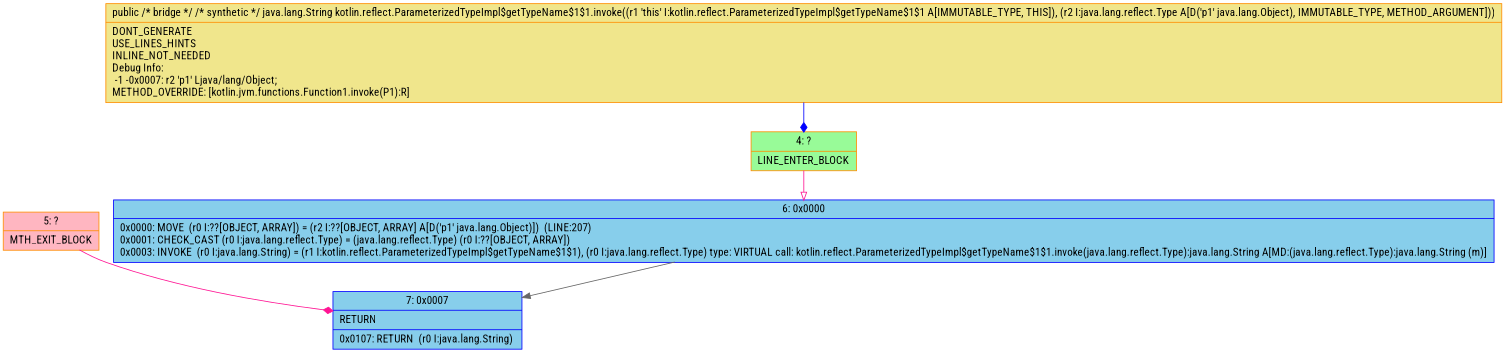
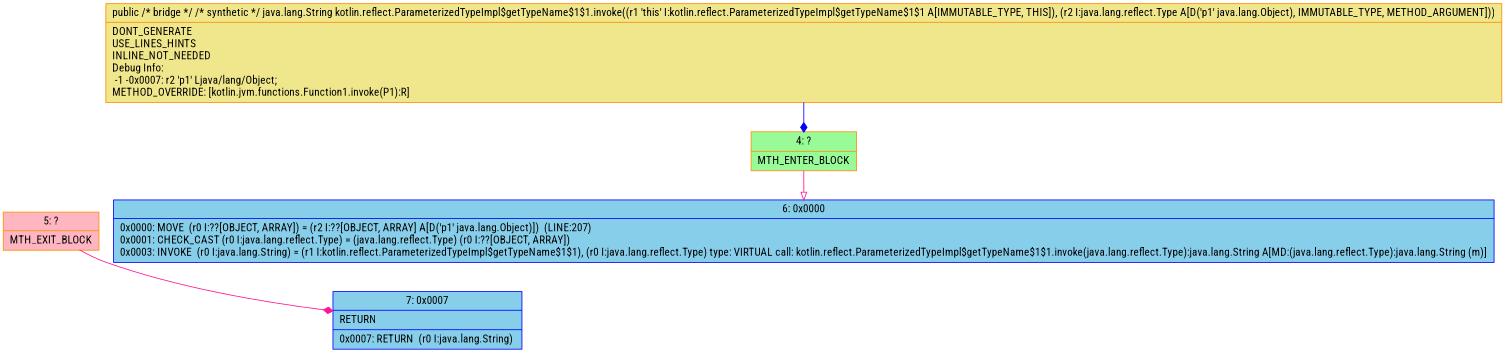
node "4: ?": text "LINE_ENTER_BLOCK" -> "MTH_ENTER_BLOCK"
edge "6: 0x0000" -> "7: 0x0007": removed
node "7: 0x0007": text "0x0107: RETURN  (r0 I:java.lang.String)" -> "0x0007: RETURN  (r0 I:java.lang.String)"
